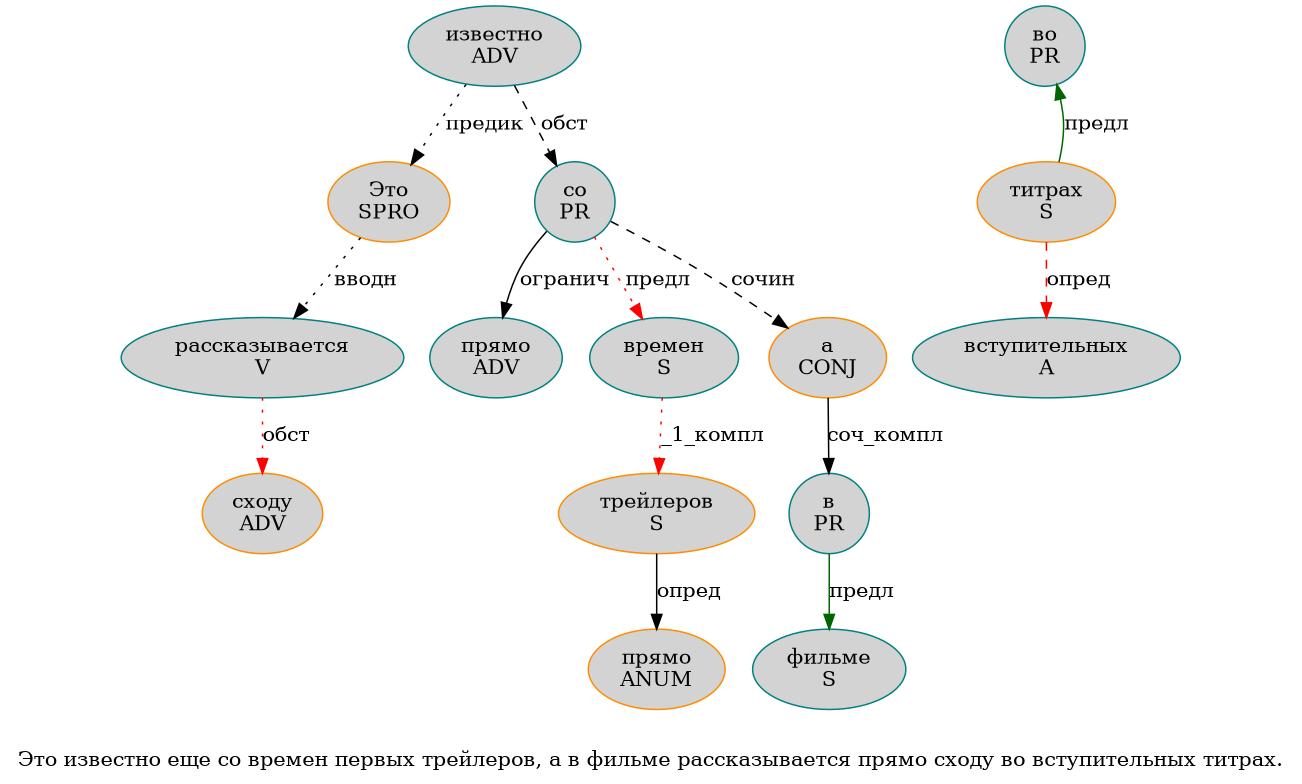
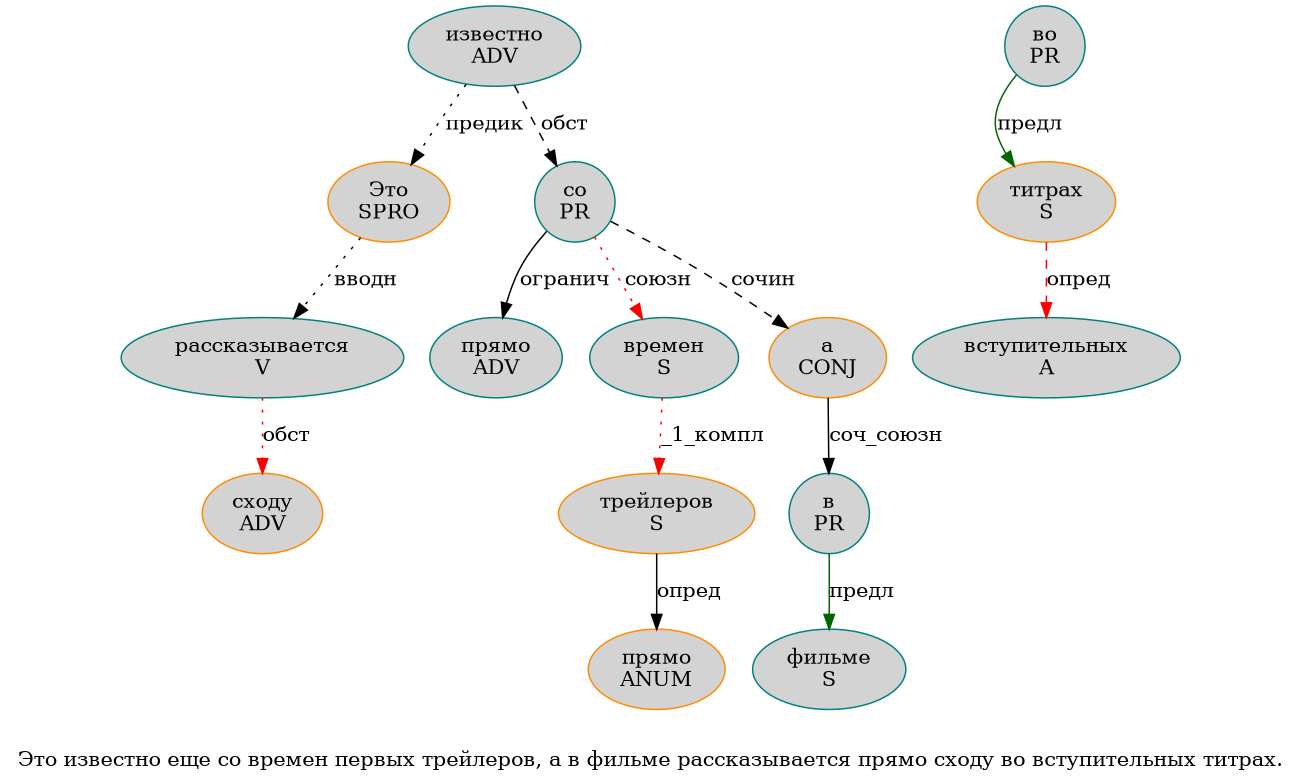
edge "титрах S" -> "во PR": reversed
edge "со PR" -> "времен S": label "предл" -> "союзн"
edge "а CONJ" -> "в PR": label "соч_компл" -> "соч_союзн"
